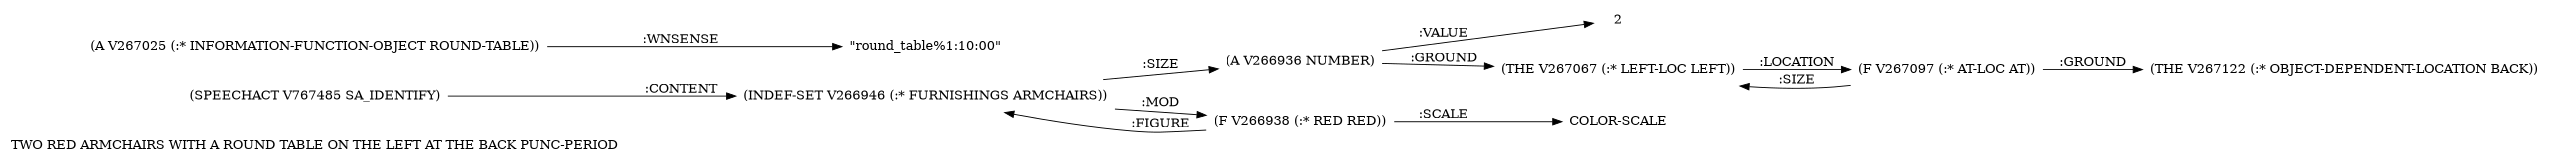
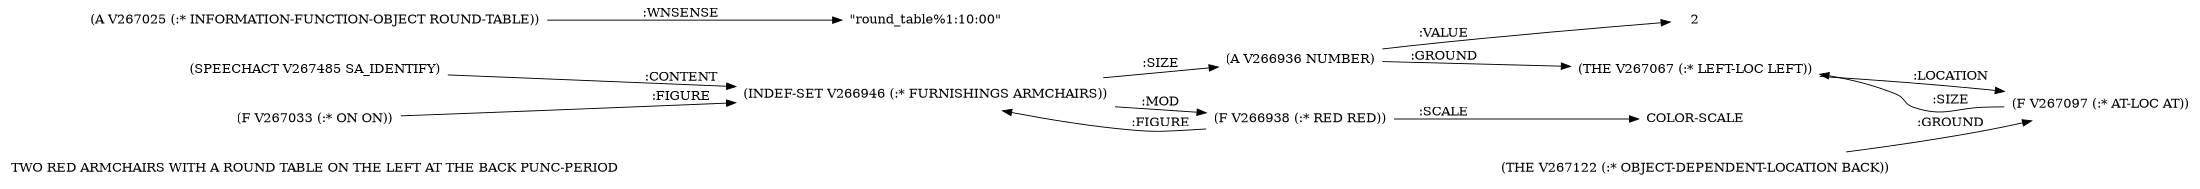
edge "(F V267097 (:* AT-LOC AT))" -> "(THE V267122 (:* OBJECT-DEPENDENT-LOCATION BACK))": reversed
node "(SPEECHACT V767485 SA_IDENTIFY)": label "(SPEECHACT V767485 SA_IDENTIFY)" -> "(SPEECHACT V267485 SA_IDENTIFY)"
node "(F V267033 (:* ON ON))": added
